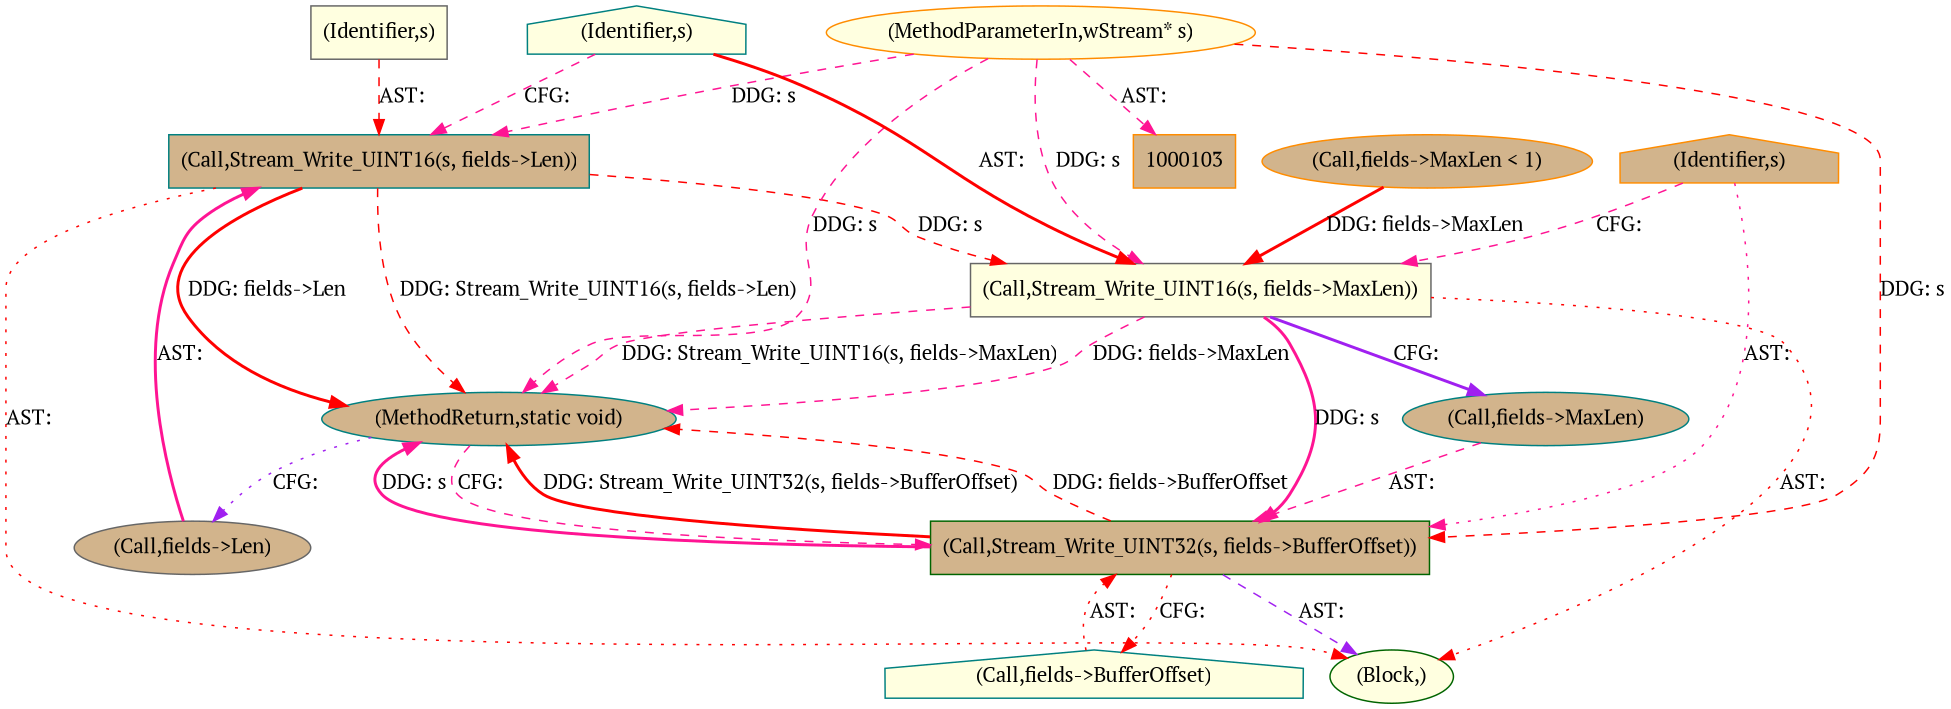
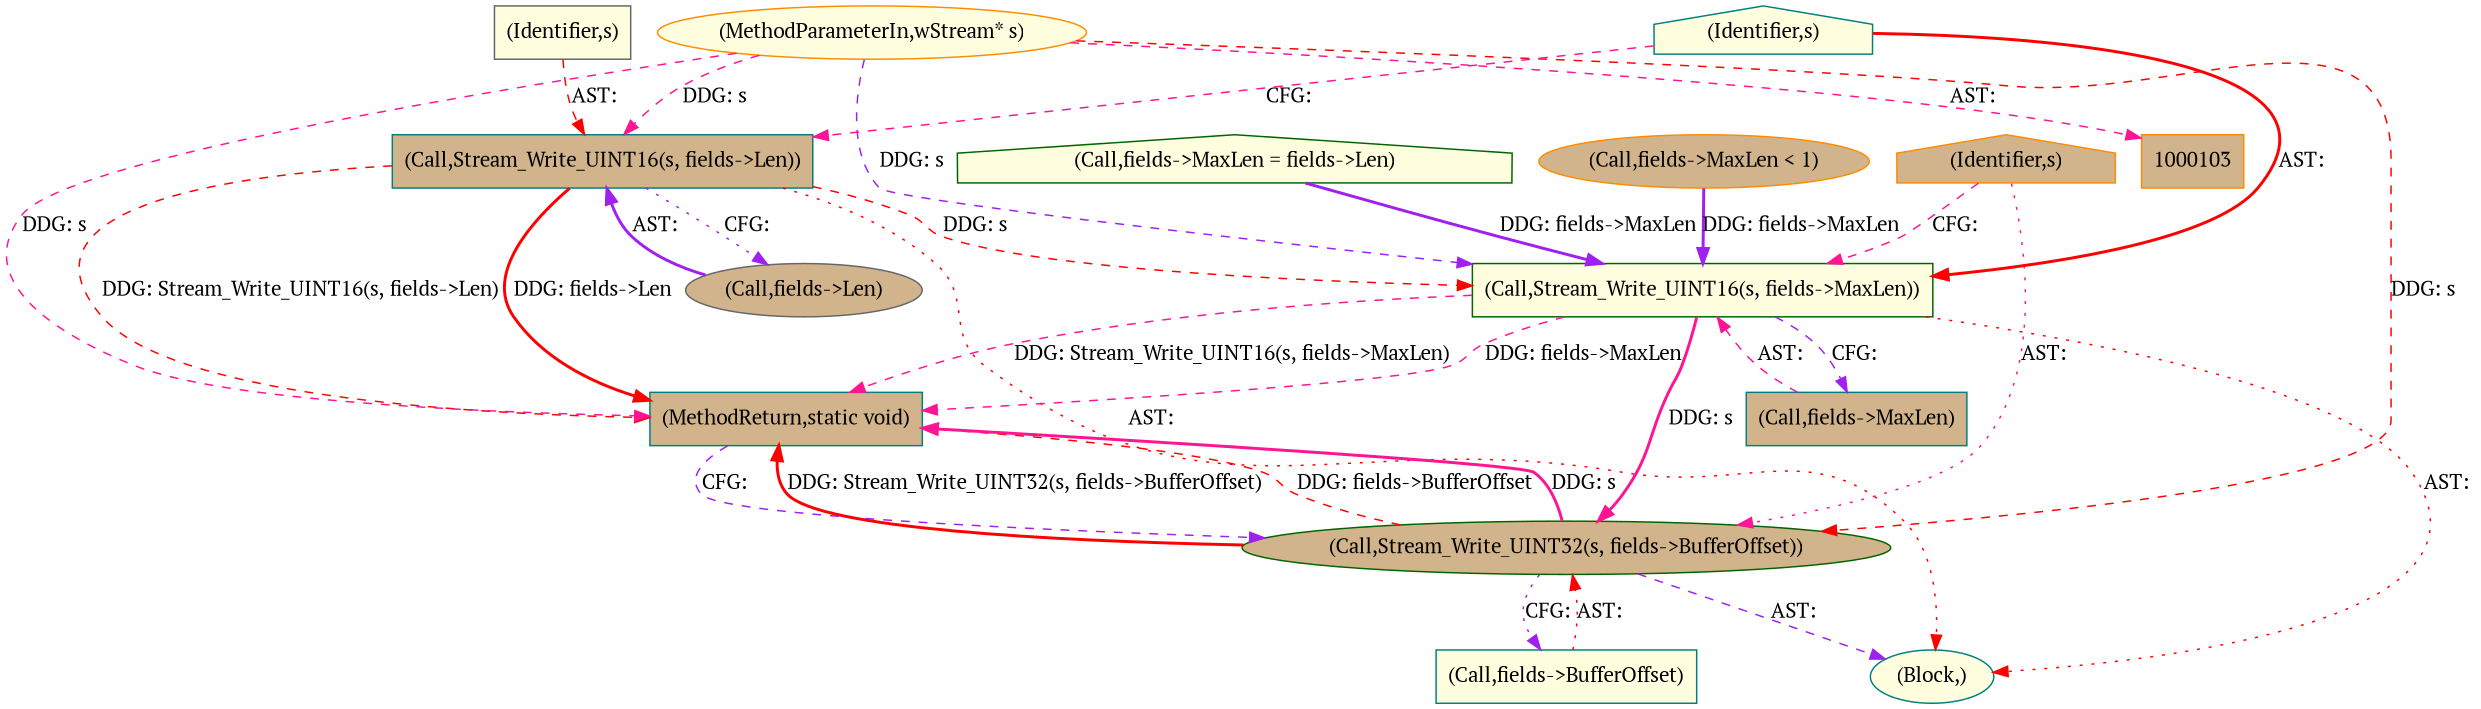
node "(Call,fields->MaxLen = fields->Len)": added
edge "(MethodParameterIn,wStream* s)" -> "(Call,Stream_Write_UINT16(s, fields->MaxLen))": color deeppink -> purple
edge "(Call,fields->MaxLen < 1)" -> "(Call,Stream_Write_UINT16(s, fields->MaxLen))": color red -> purple
node "(Call,Stream_Write_UINT16(s, fields->MaxLen))": color gray40 -> darkgreen
edge "(Call,fields->Len)" -> "(Call,Stream_Write_UINT16(s, fields->Len))": color deeppink -> purple
edge "(Call,Stream_Write_UINT16(s, fields->MaxLen))" -> "(Call,fields->MaxLen)": style bold -> dashed
node "(MethodReturn,static void)": shape ellipse -> box
node "(Call,fields->MaxLen)": shape ellipse -> box
edge "(MethodReturn,static void)" -> "(Call,fields->Len)": now "(Call,Stream_Write_UINT16(s, fields->Len))" -> "(Call,fields->Len)"
edge "(Call,fields->MaxLen)" -> "(Call,Stream_Write_UINT32(s, fields->BufferOffset))": now "(Call,fields->MaxLen)" -> "(Call,Stream_Write_UINT16(s, fields->MaxLen))"
edge "(MethodReturn,static void)" -> "(Call,Stream_Write_UINT32(s, fields->BufferOffset))": color deeppink -> purple
node "(Call,Stream_Write_UINT32(s, fields->BufferOffset))": shape box -> ellipse
edge "(Call,Stream_Write_UINT32(s, fields->BufferOffset))" -> "(Call,fields->BufferOffset)": color red -> purple
node "(Call,fields->BufferOffset)": shape house -> box
node "(Block,)": color darkgreen -> teal
